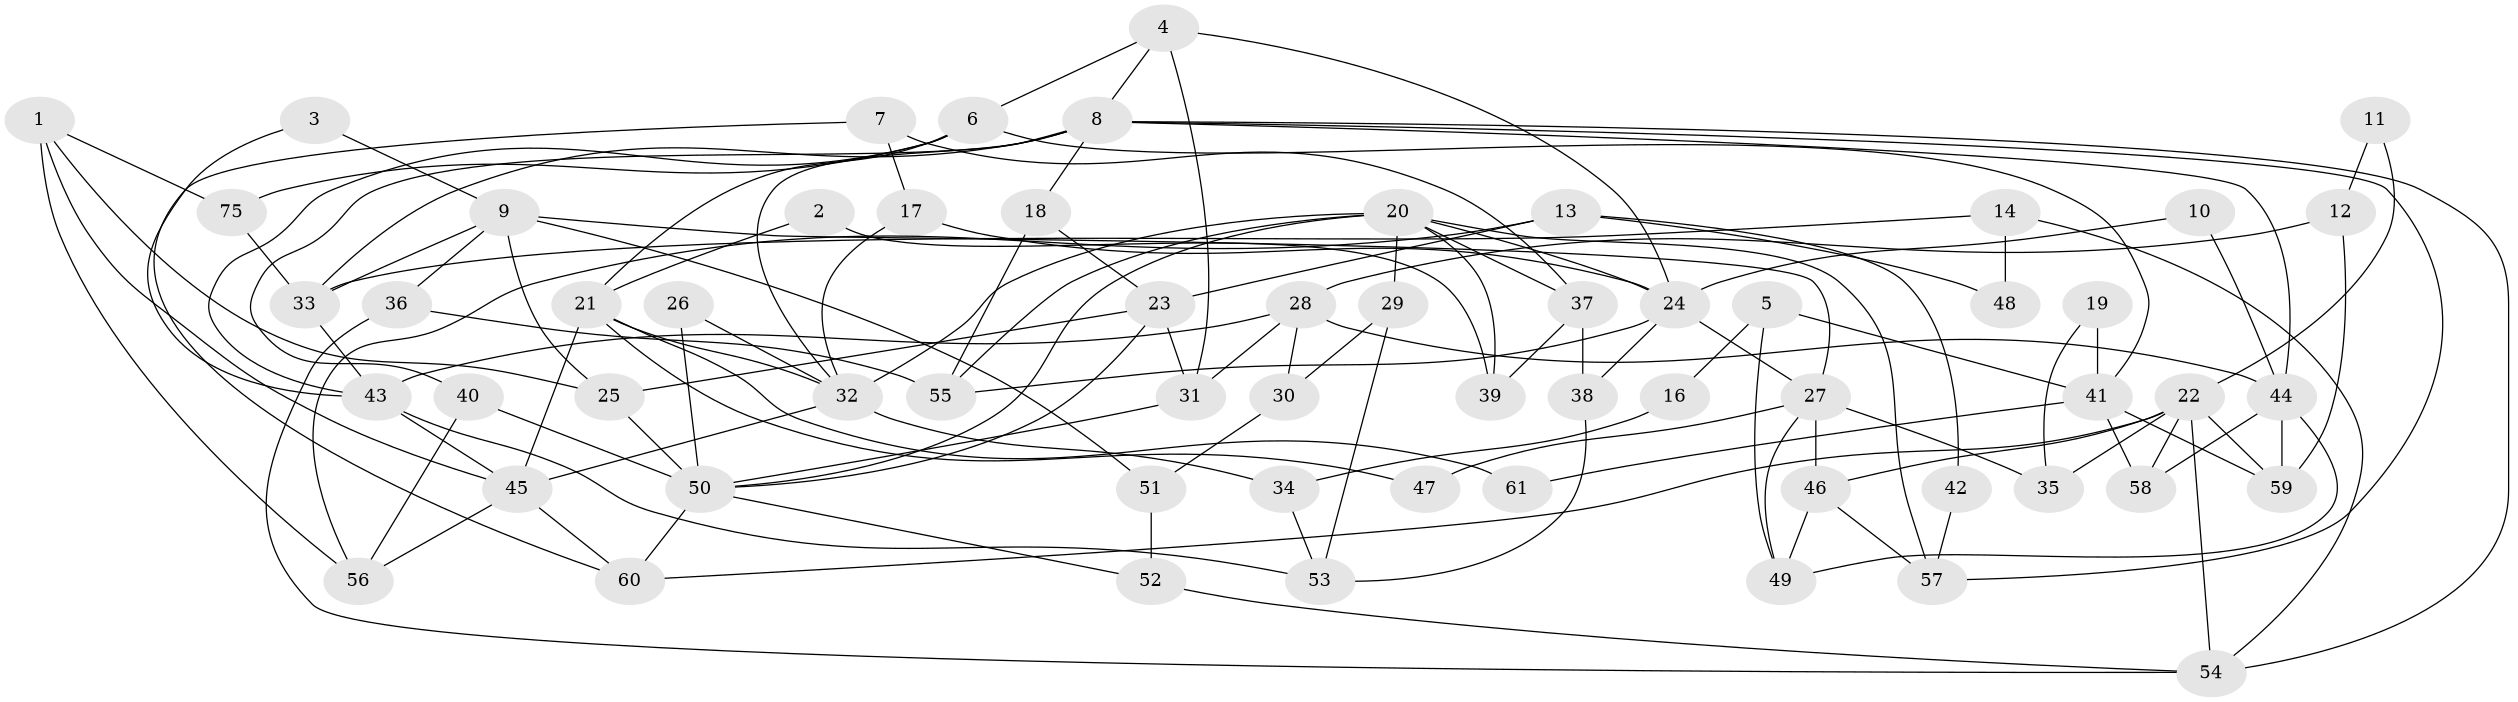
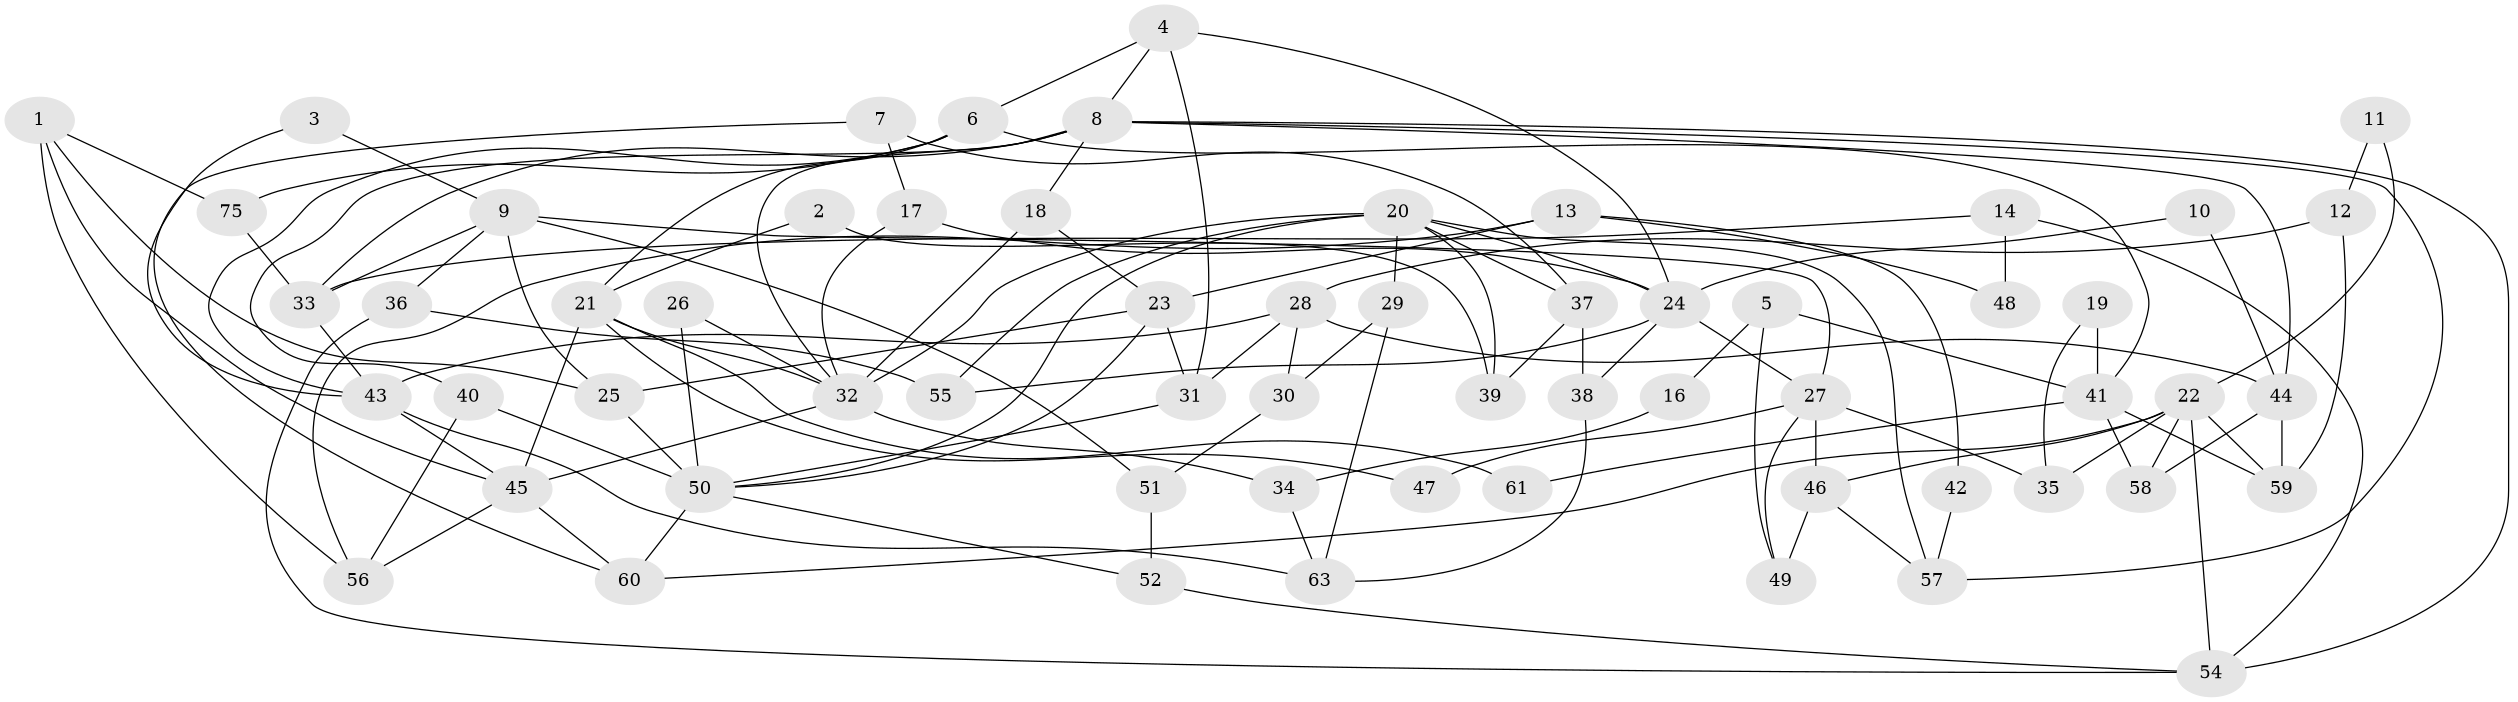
edge "18" -- "55": now "18" -- "32"
edge "44" -- "49": removed
node "53": label "53" -> "63"
